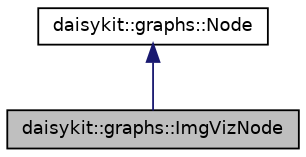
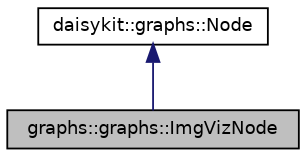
node "daisykit::graphs::ImgVizNode": label "daisykit::graphs::ImgVizNode" -> "graphs::graphs::ImgVizNode"
